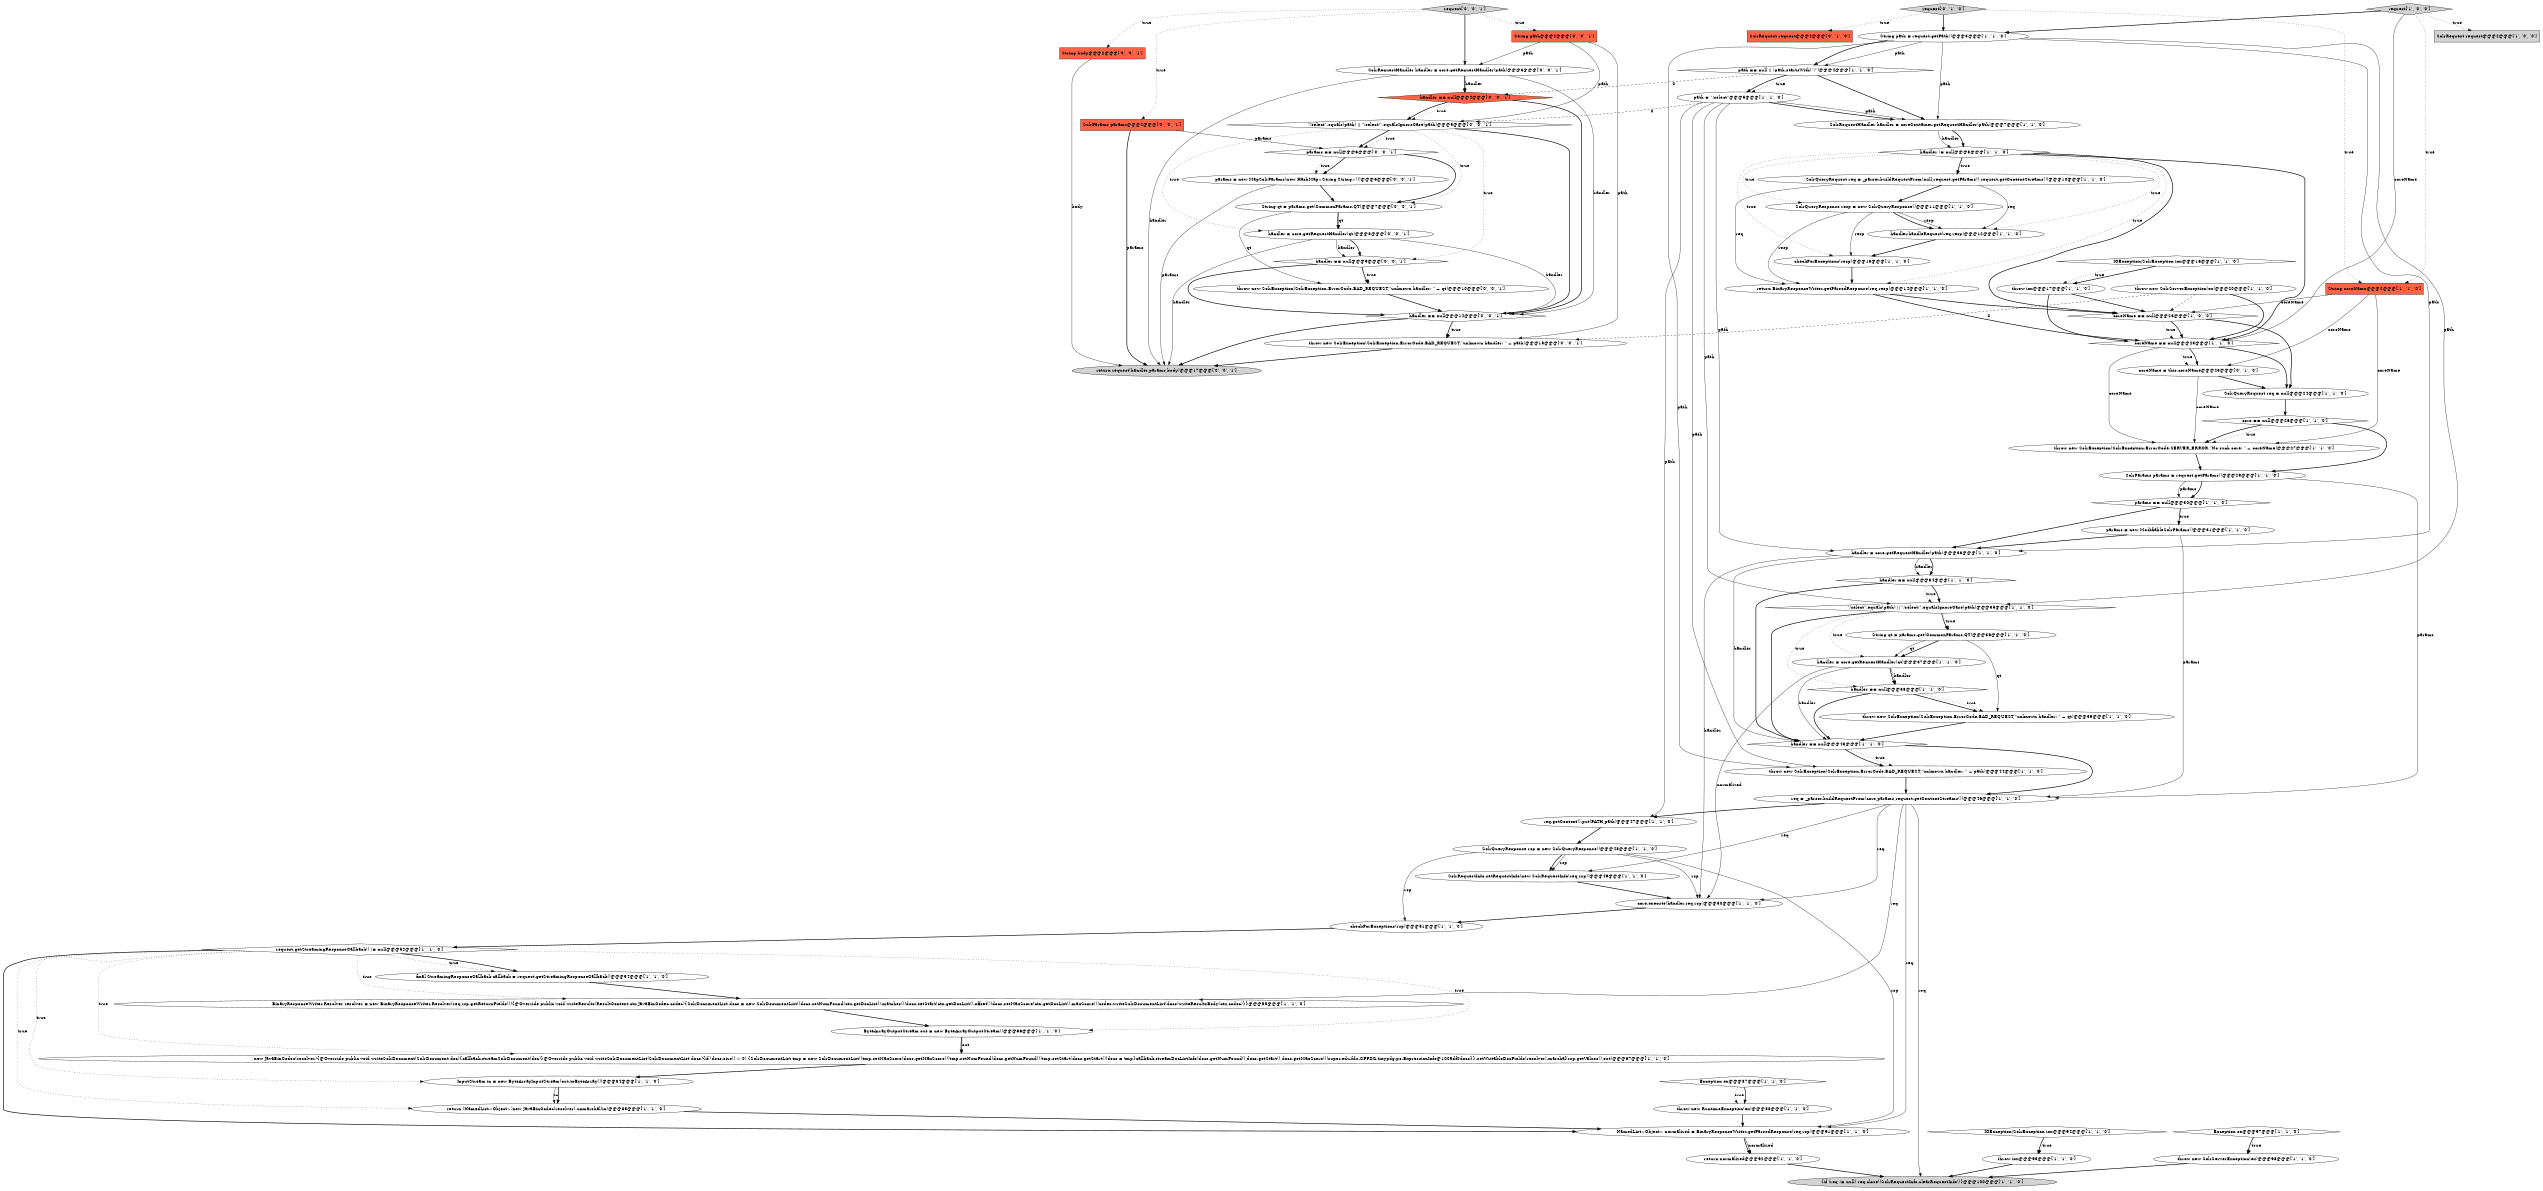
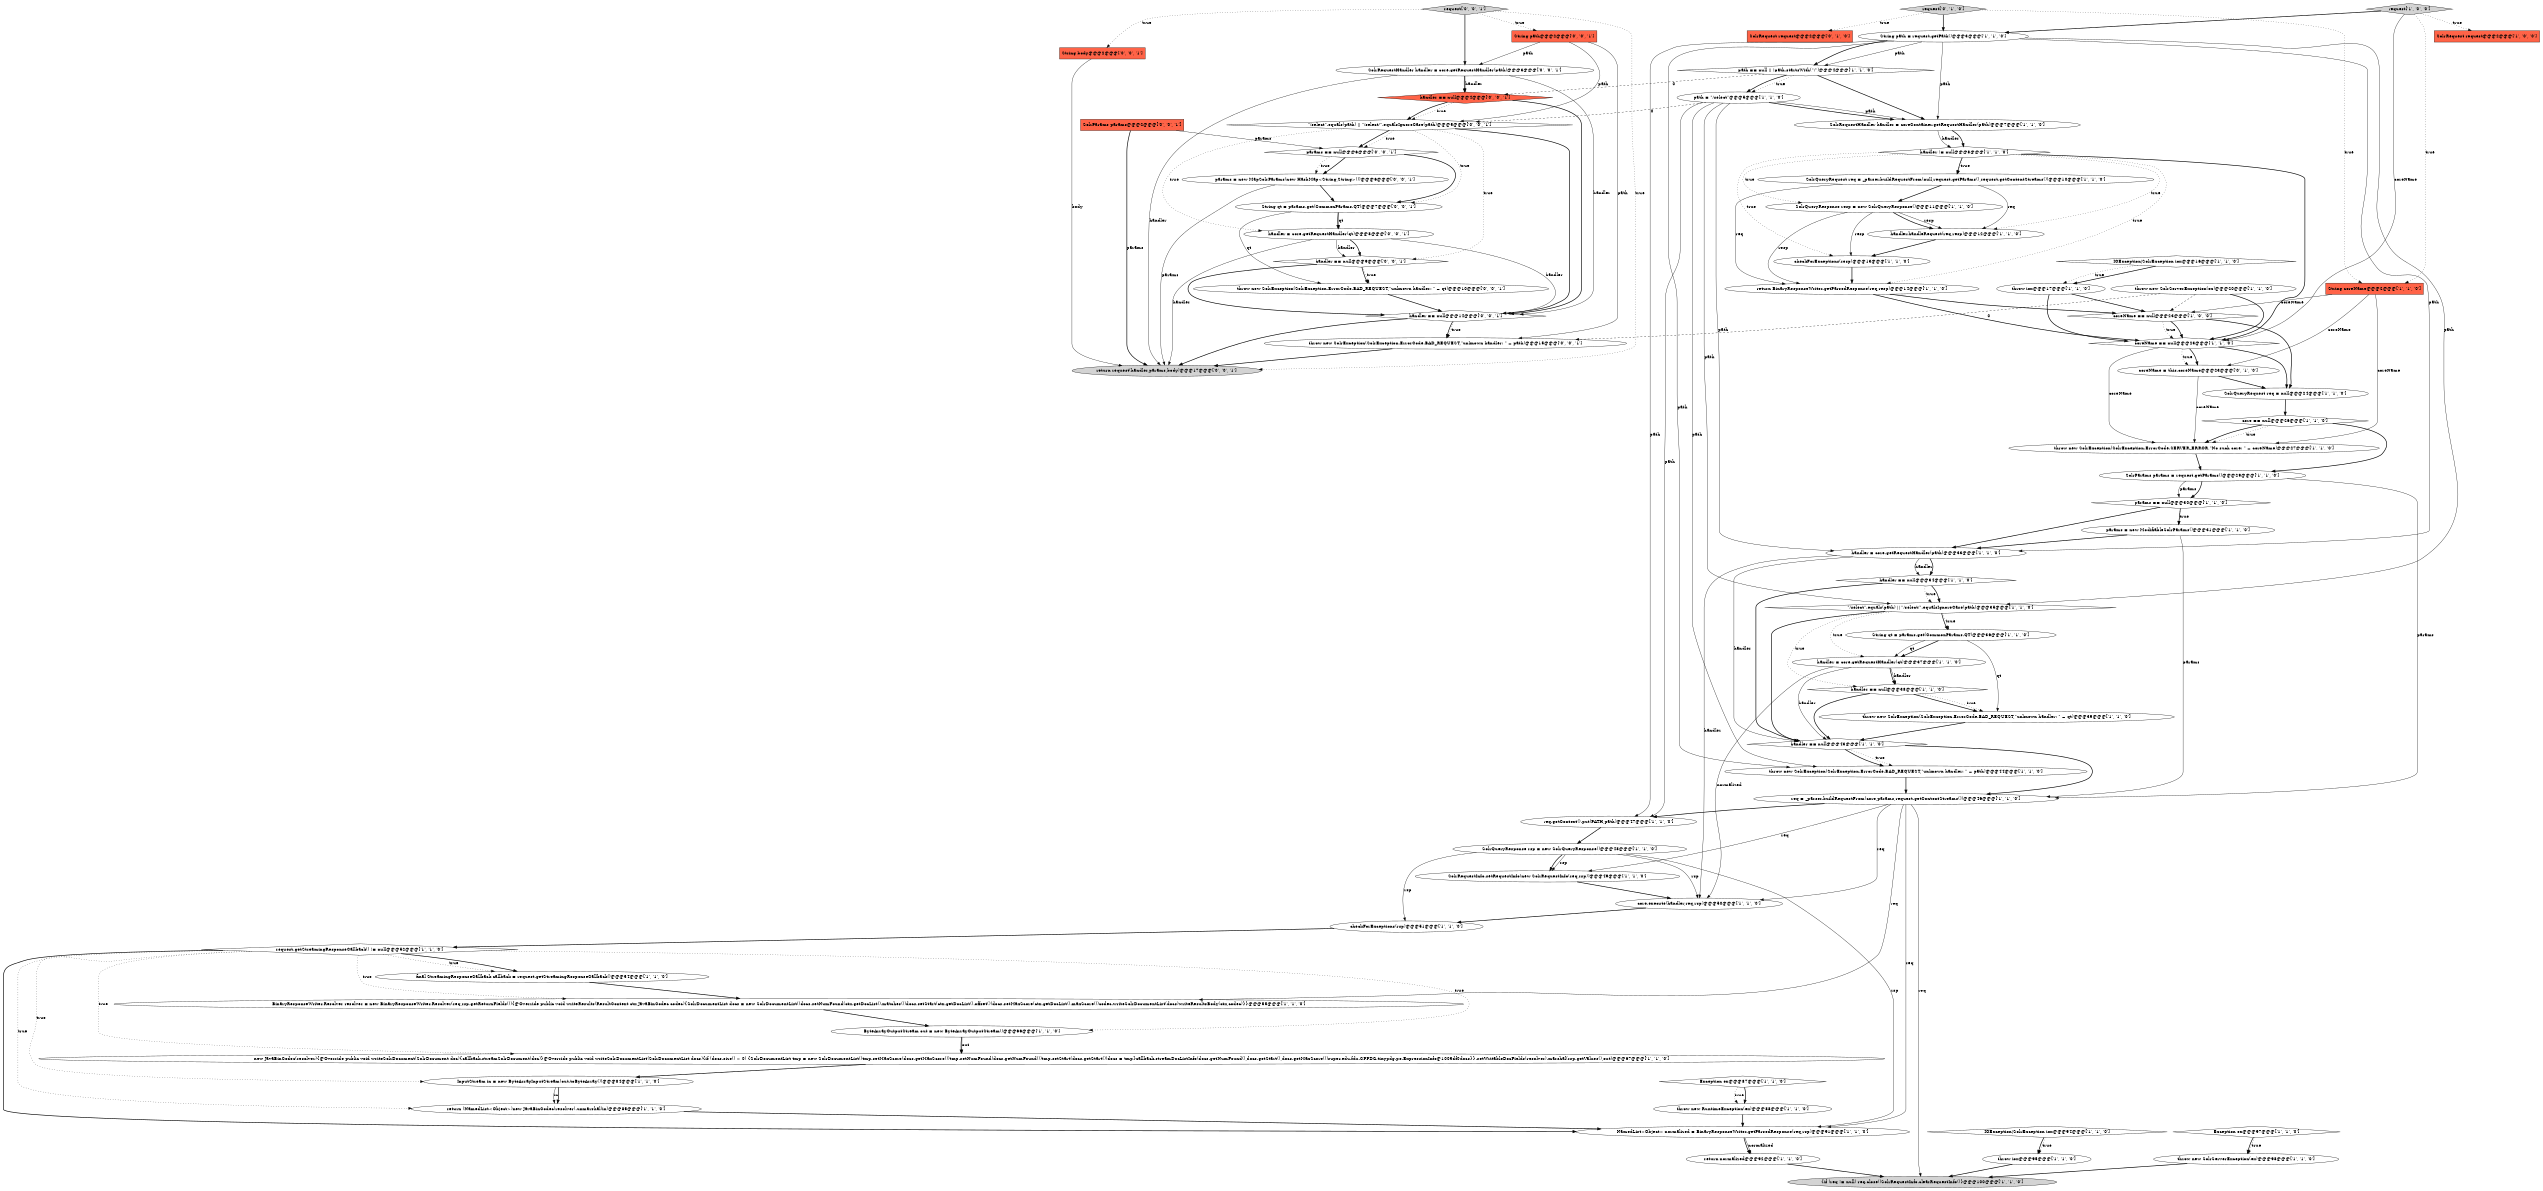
edge "request['0', '0', '1']" -> "SolrParams params@@@2@@@['0', '0', '1']": now "request['0', '0', '1']" -> "return request(handler,params,body)@@@17@@@['0', '0', '1']"
node "SolrRequest request@@@2@@@['1', '0', '0']": fillcolor lightgray -> tomato
edge "handler != null@@@8@@@['1', '1', '0']" -> "coreName == null@@@23@@@['1', '0', '0']": removed
edge "String path = request.getPath()@@@3@@@['1', '1', '0']" -> "req.getContext().put(PATH,path)@@@47@@@['1', '1', '0']": added, label "path"
